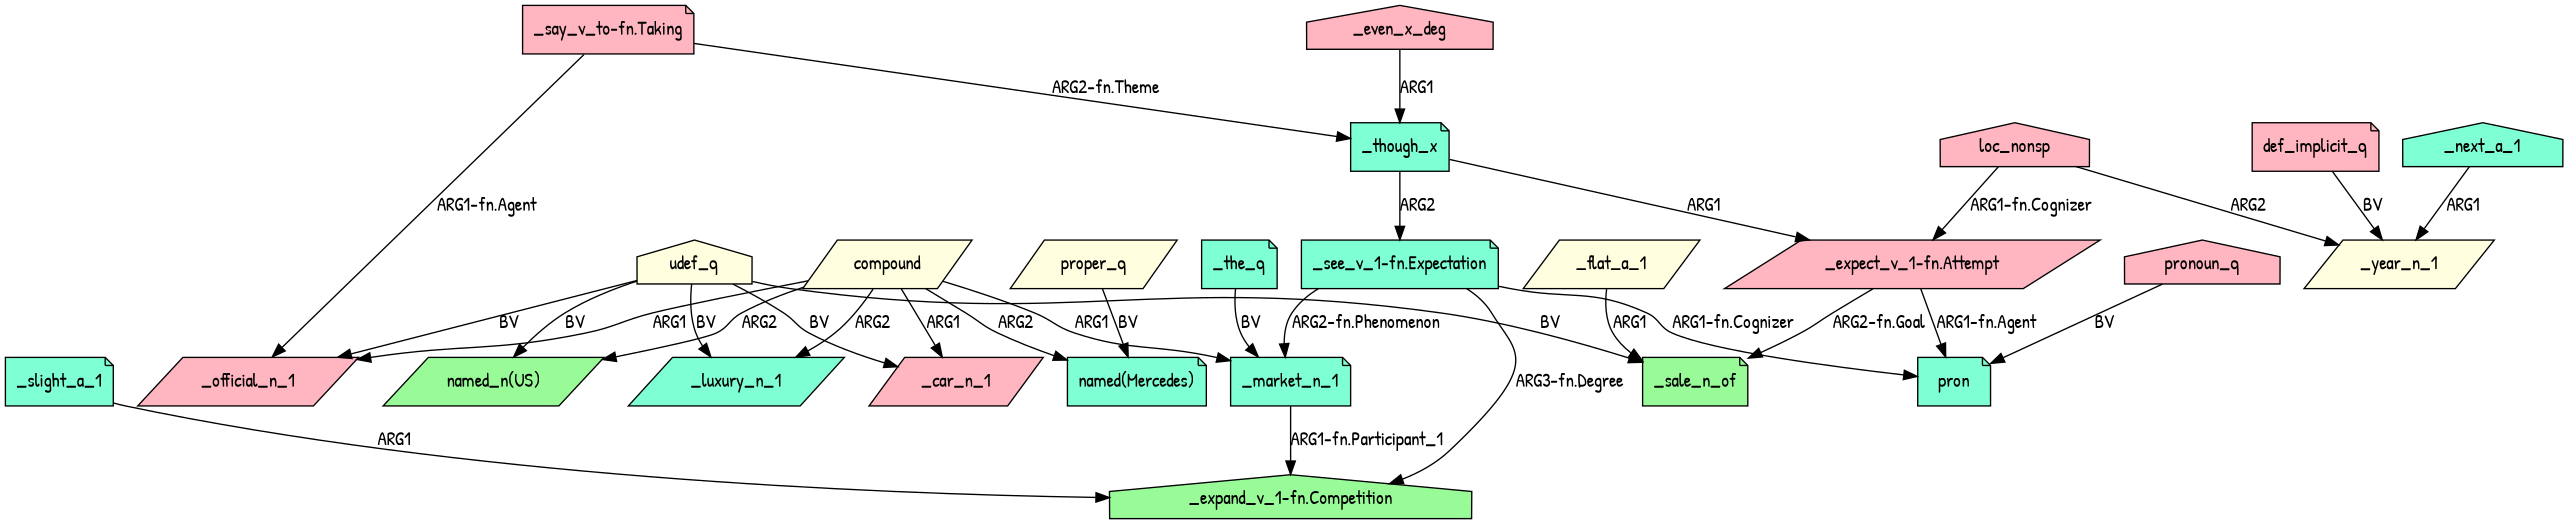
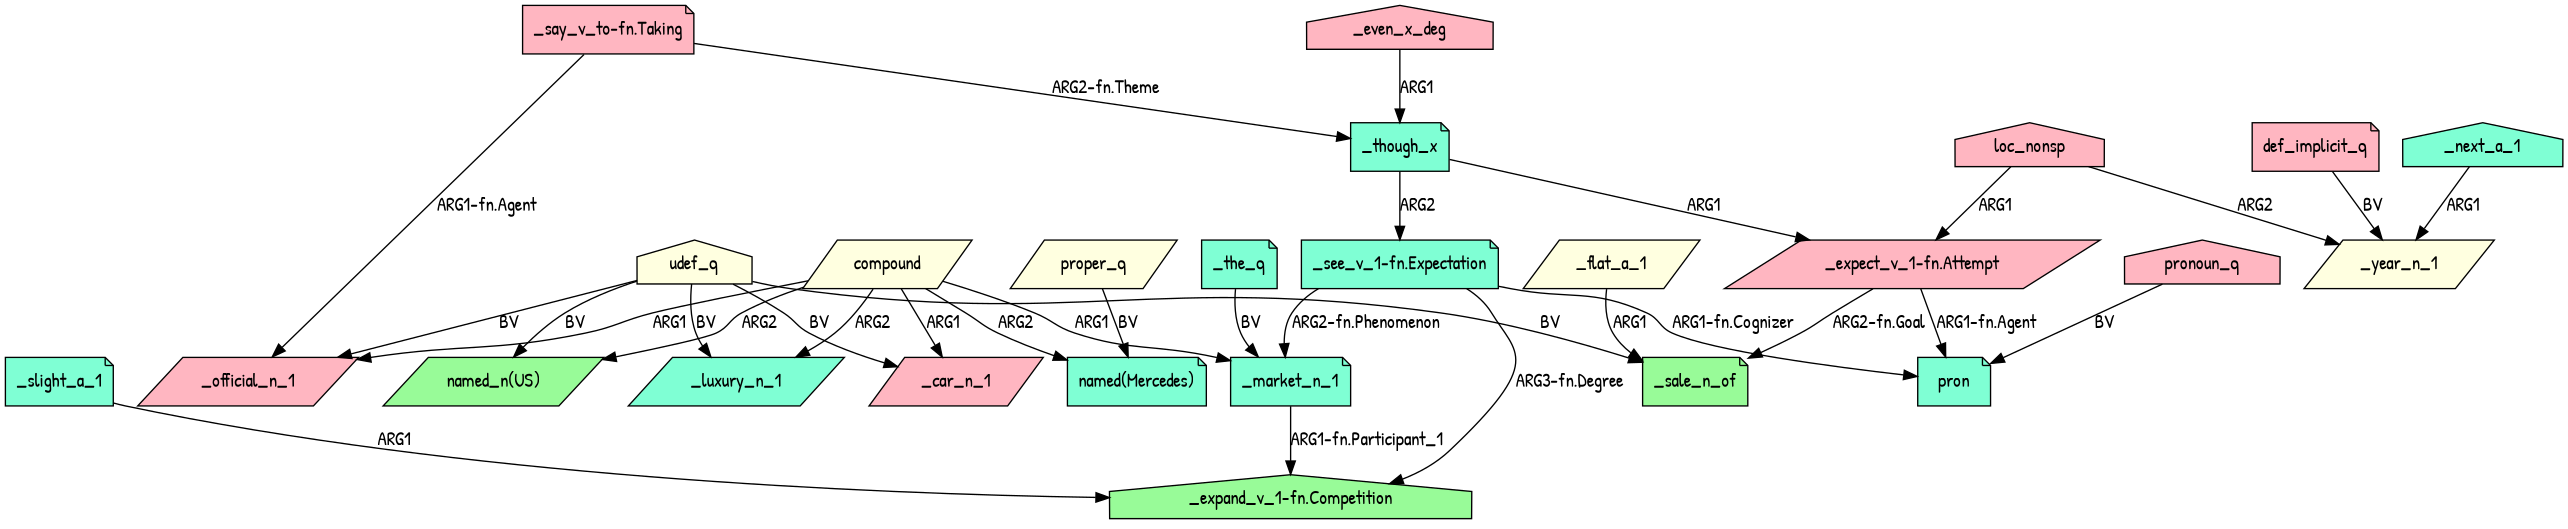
edge "loc_nonsp" -> "_expect_v_1-fn.Attempt": label "ARG1-fn.Cognizer" -> "ARG1"
